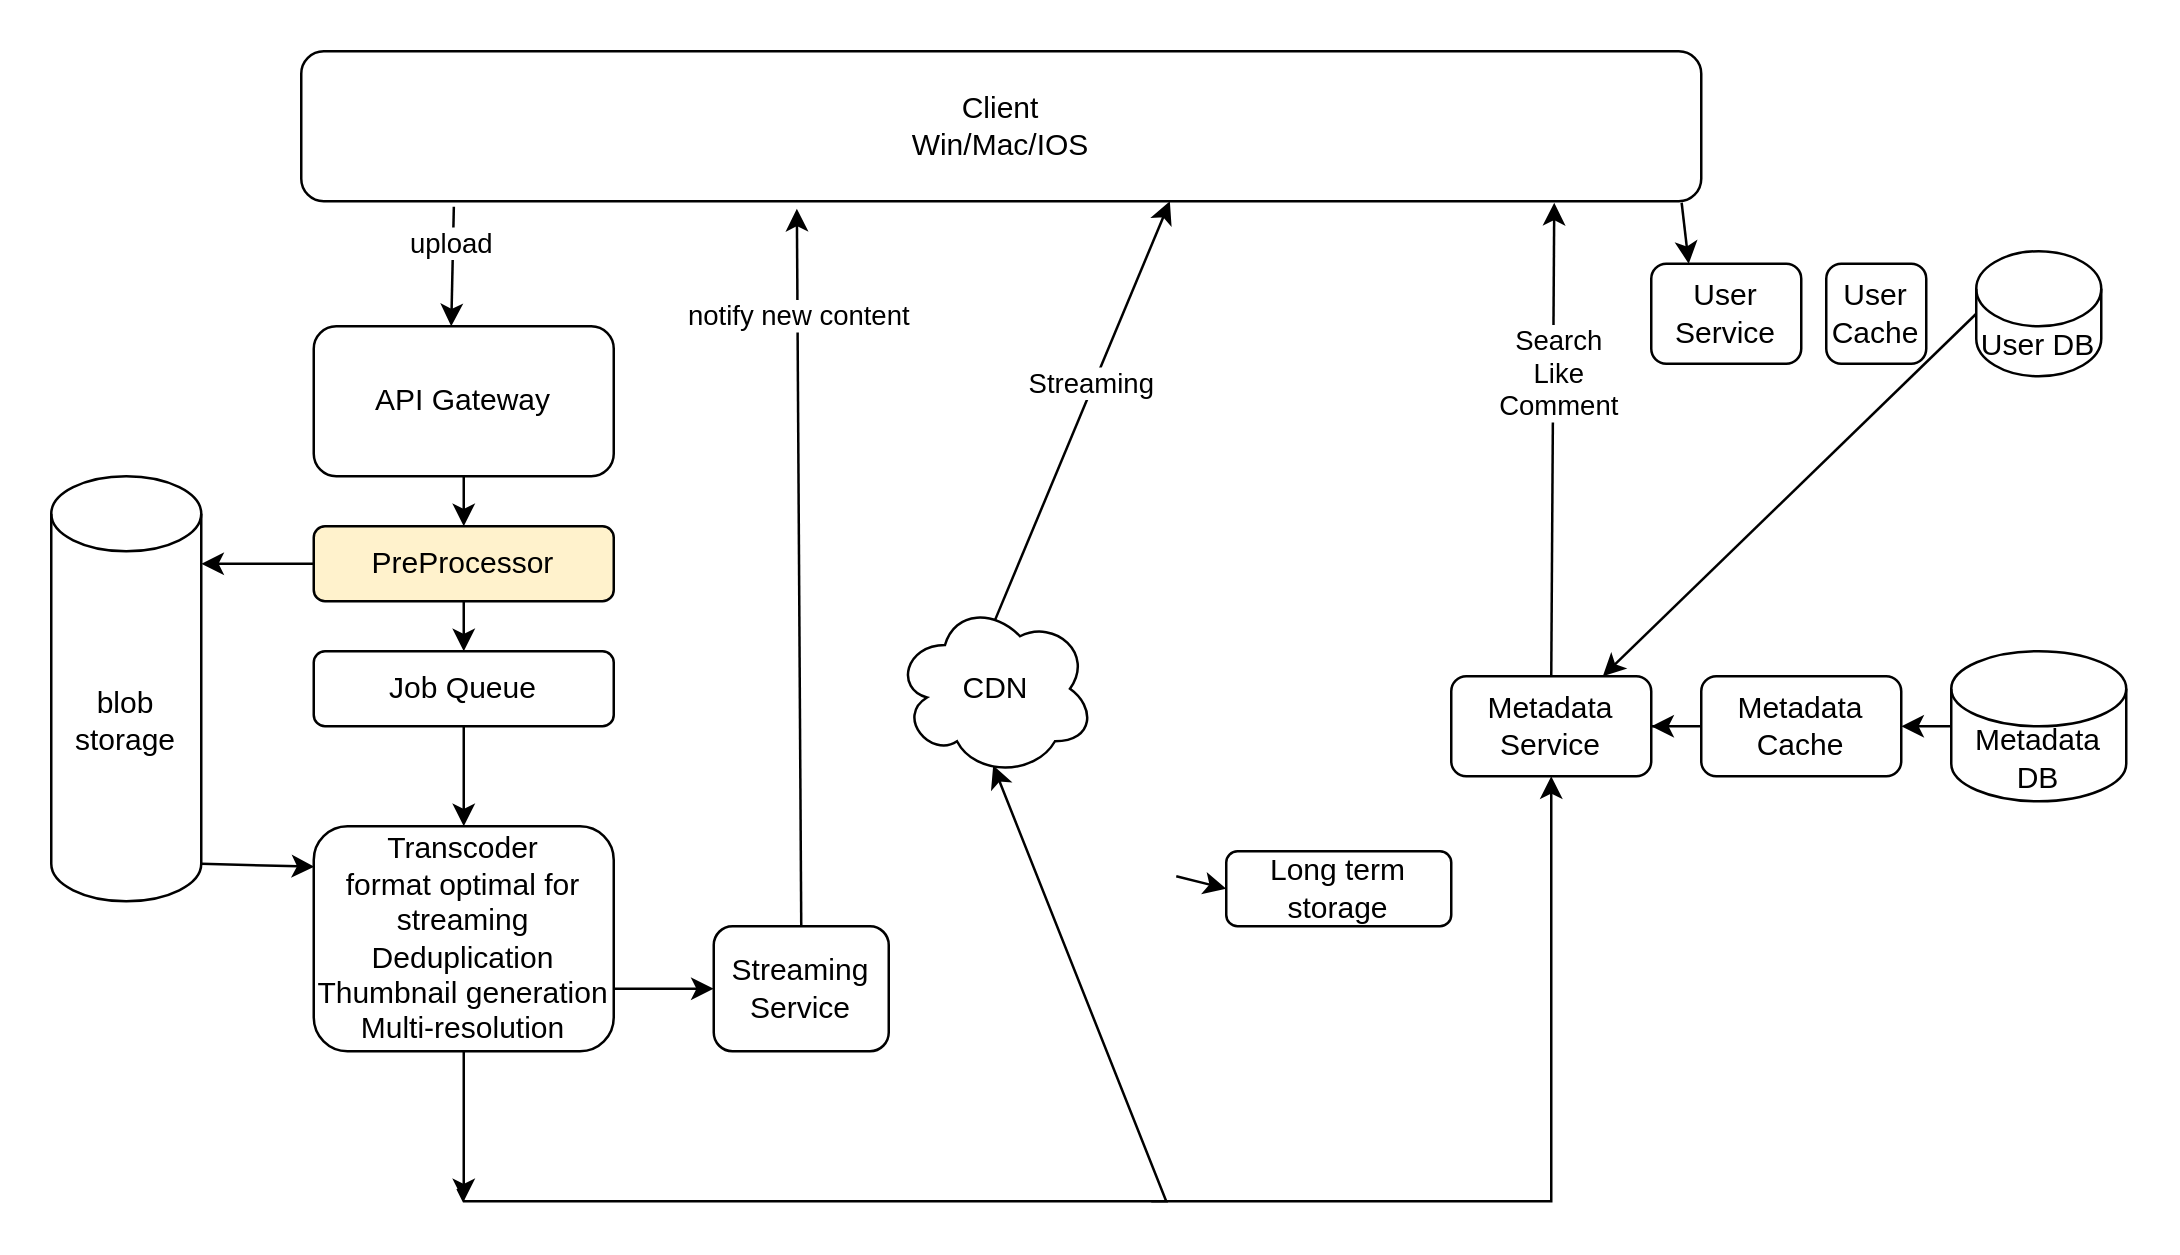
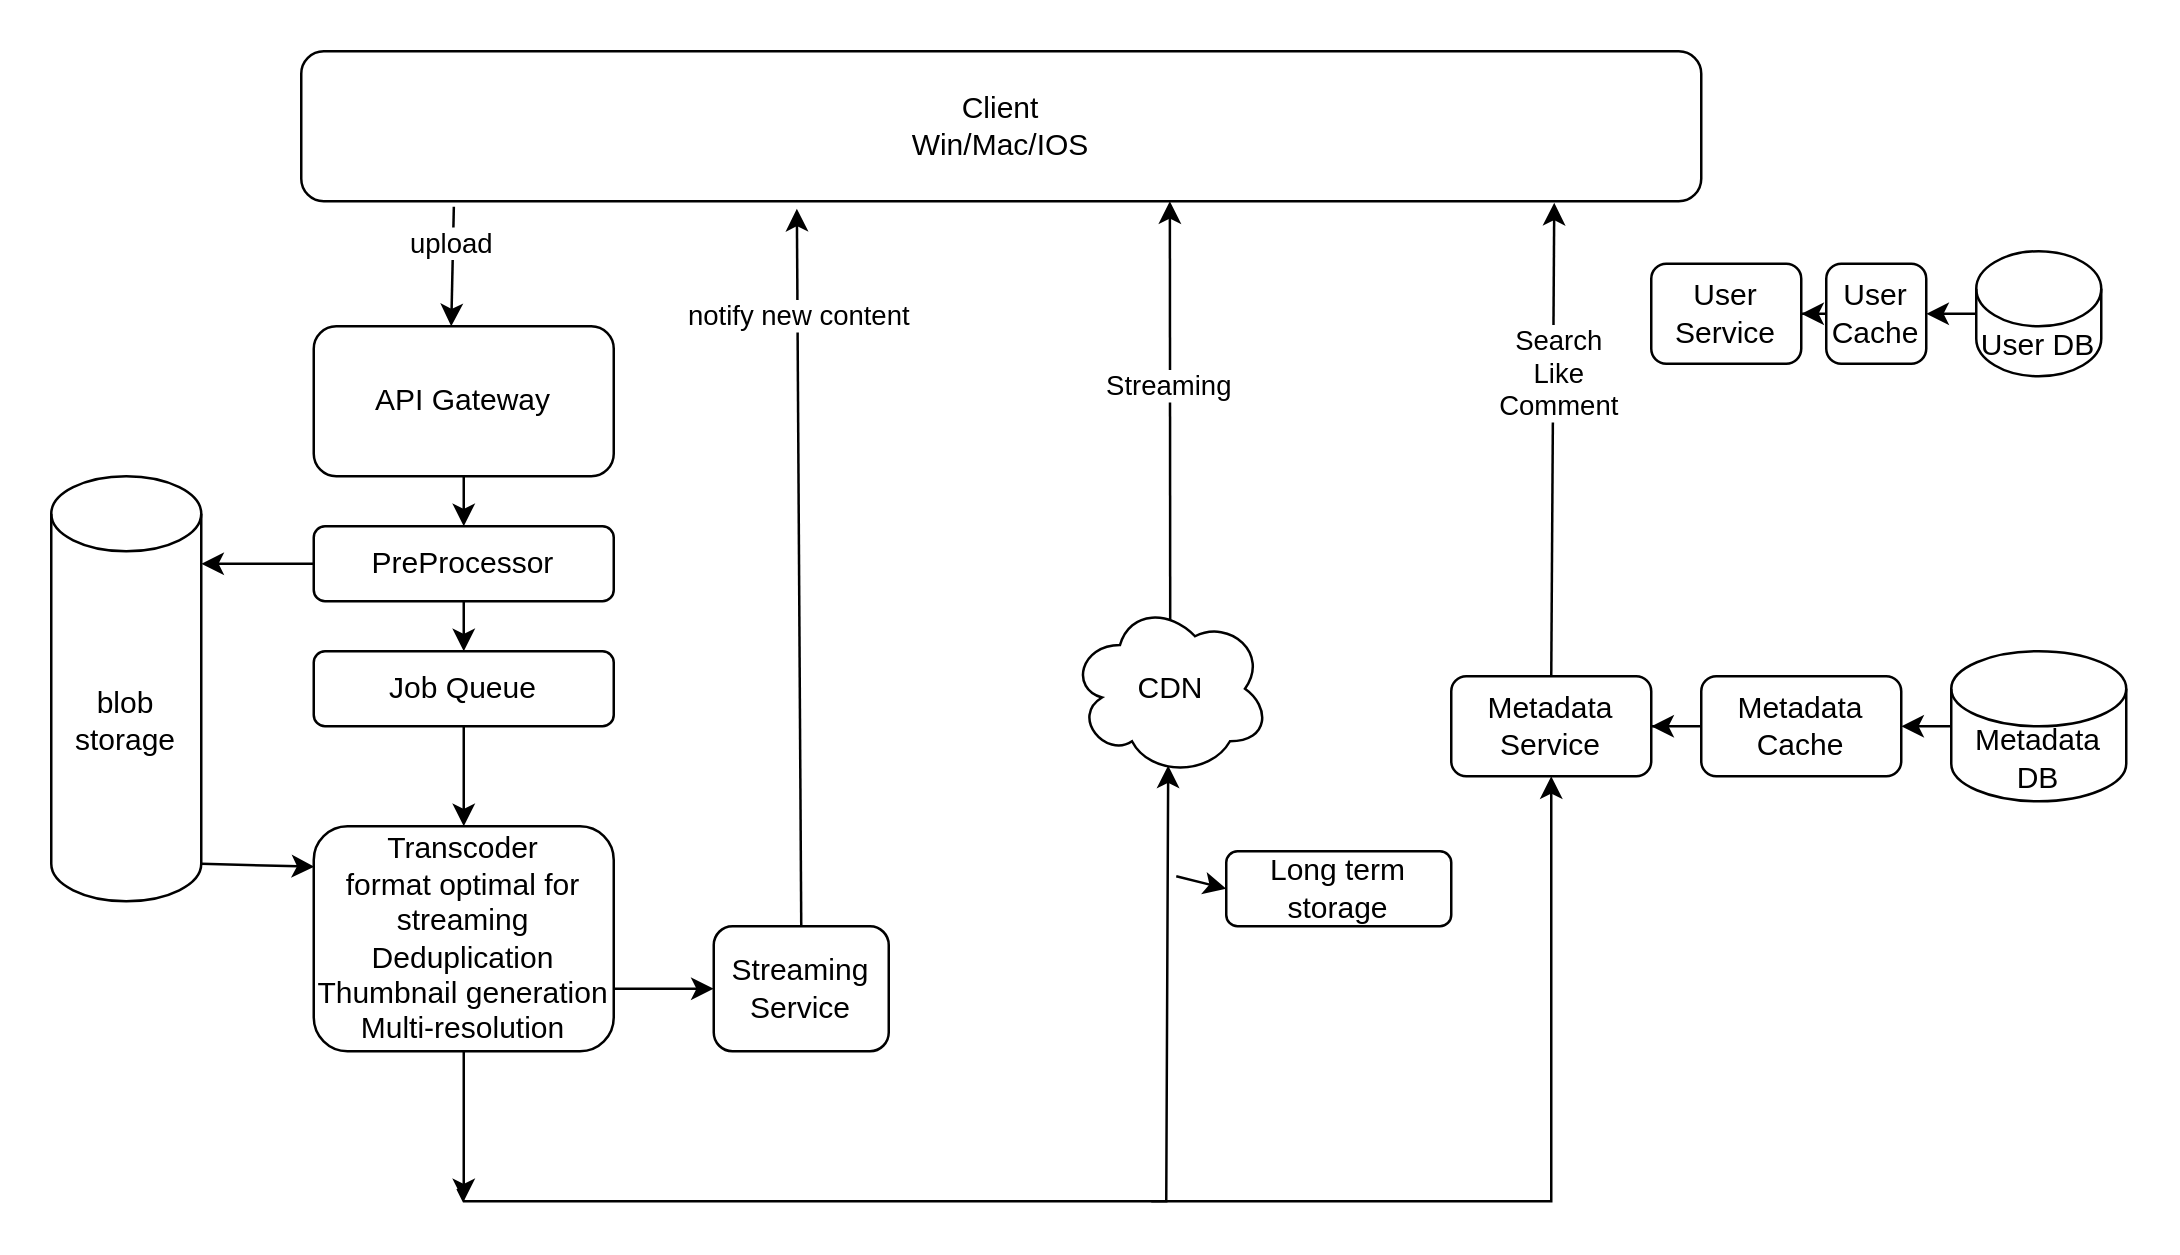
edge "Client Win/Mac/IOS" -> "User Service": removed
edge "User Cache" -> "User Service": added
edge "User DB" -> "Metadata Service": now "User DB" -> "User Cache"
node "PreProcessor": fillcolor #fff2cc -> #ffffff
node "CDN": moved (995, 689) -> (1170, 689)
